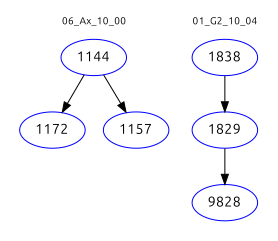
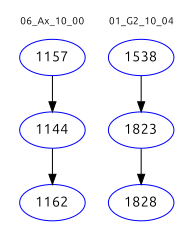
node "1838": label "1838" -> "1538"
edge "1144" -> "1157": reversed
node "1172": label "1172" -> "1162"
node "1829": label "1829" -> "1823"
node "9828": label "9828" -> "1828"
